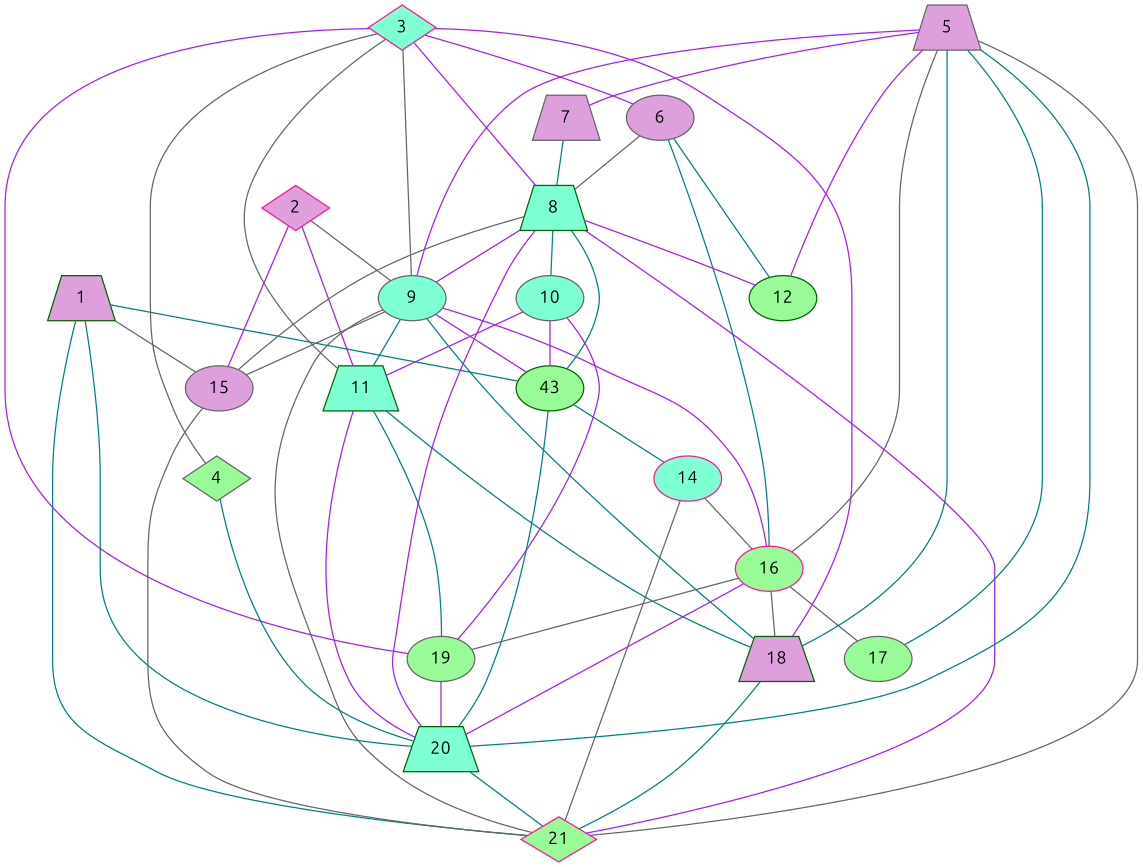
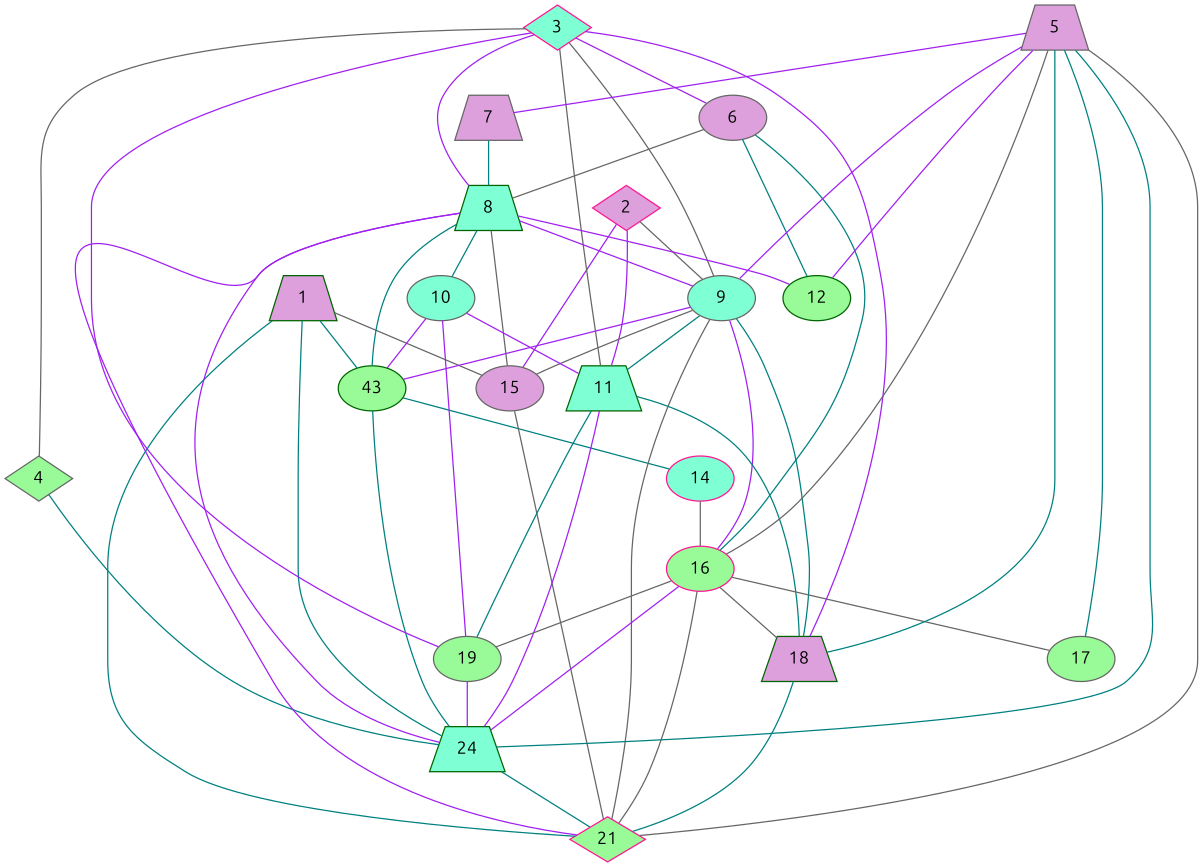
edge "14" -- "21": now "16" -- "21"
node "20": label "20" -> "24"
